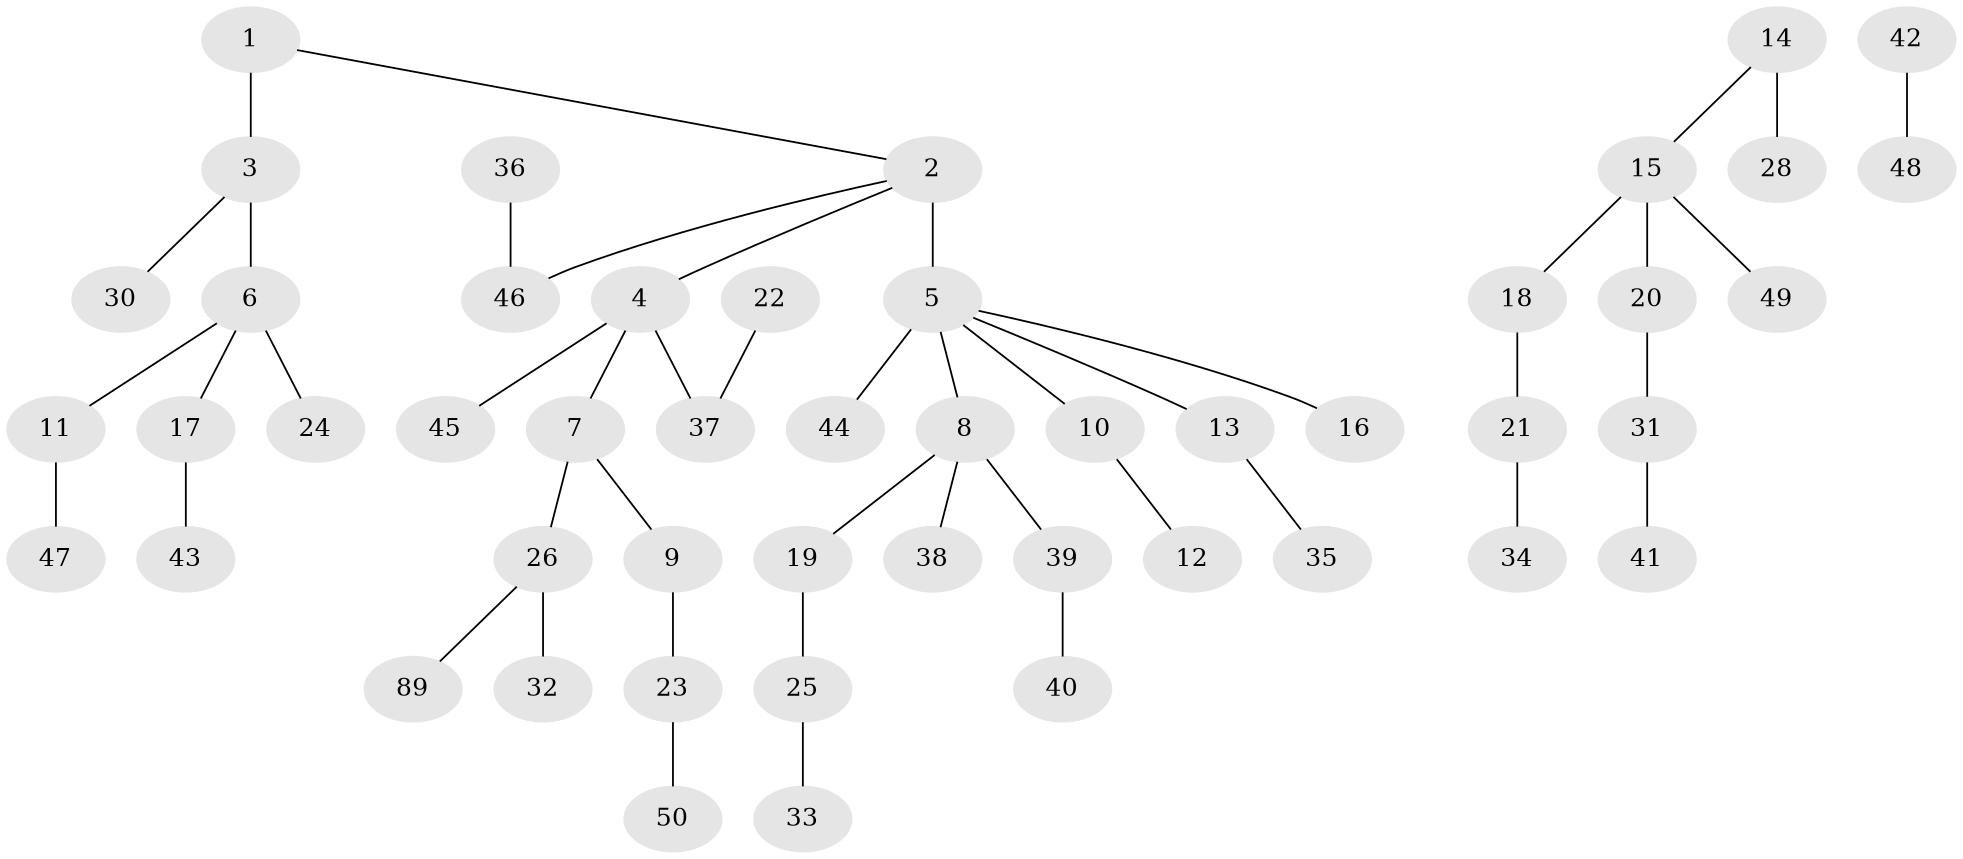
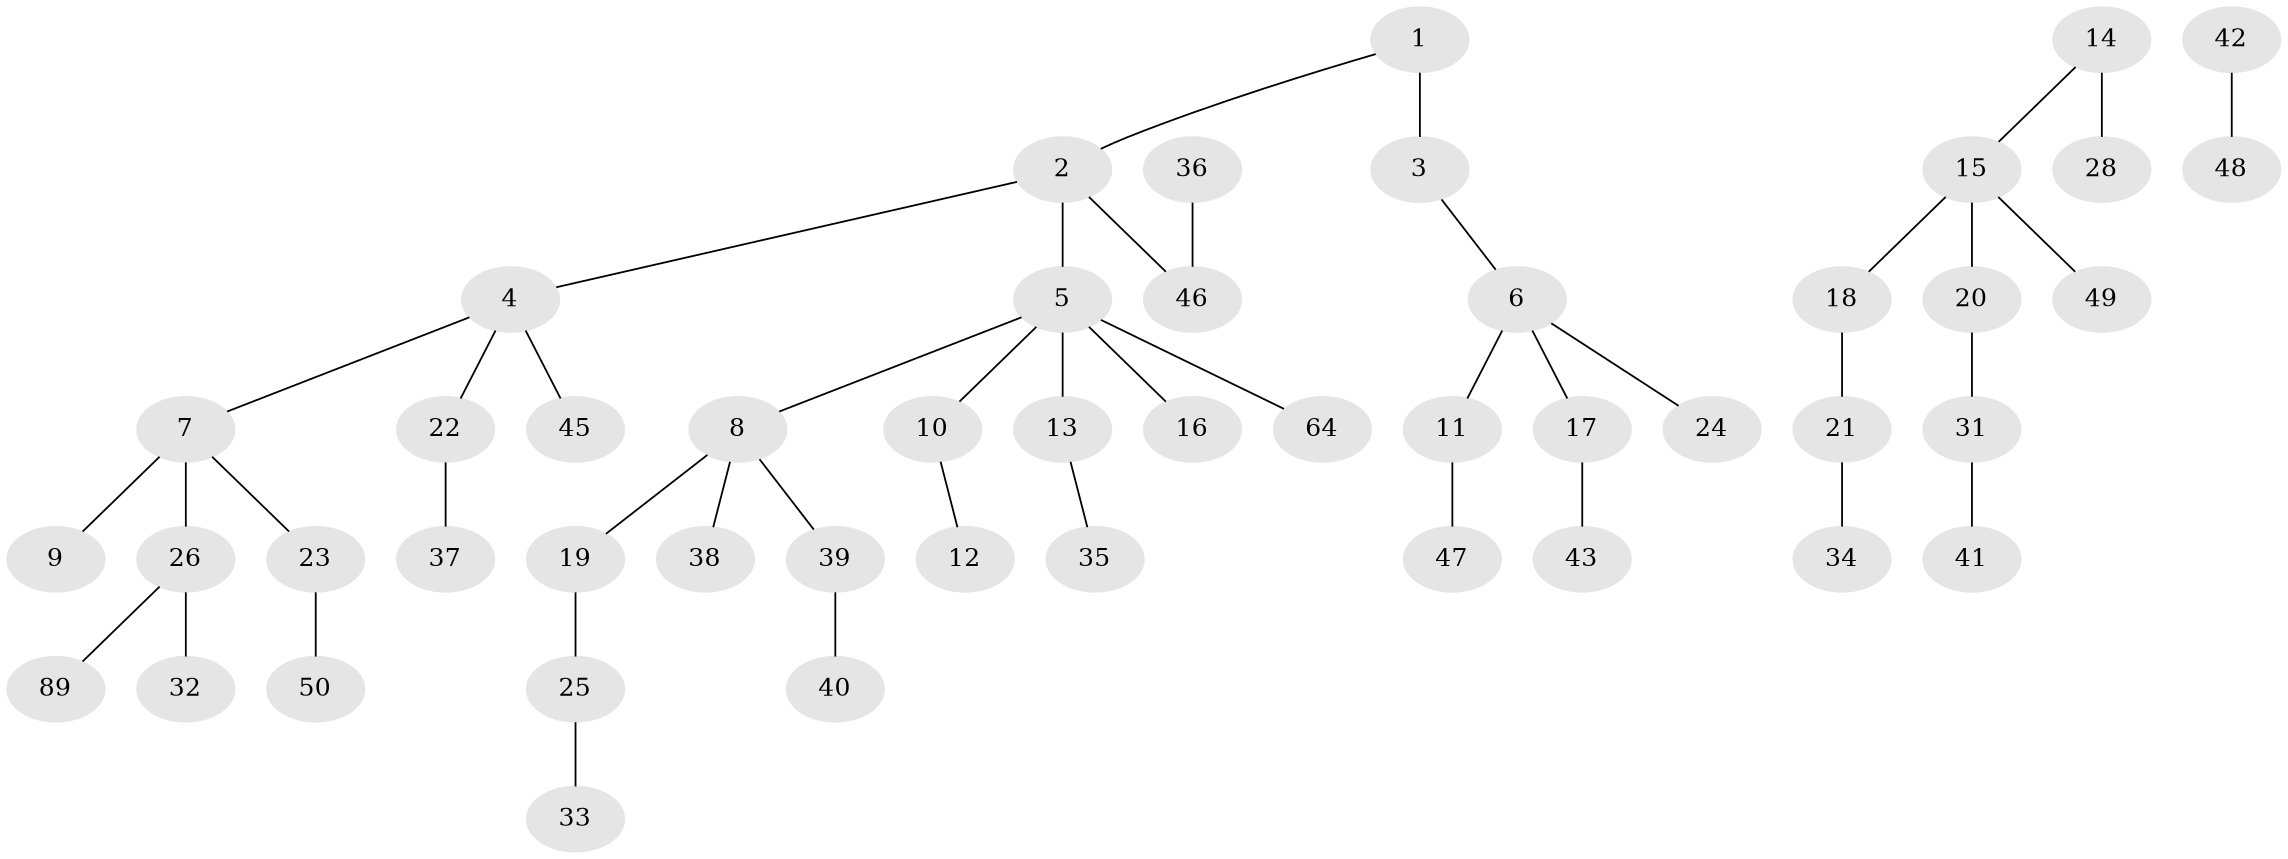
node "30": removed
edge "4" -- "37": now "4" -- "22"
node "44": label "44" -> "64"
edge "9" -- "23": now "7" -- "23"
